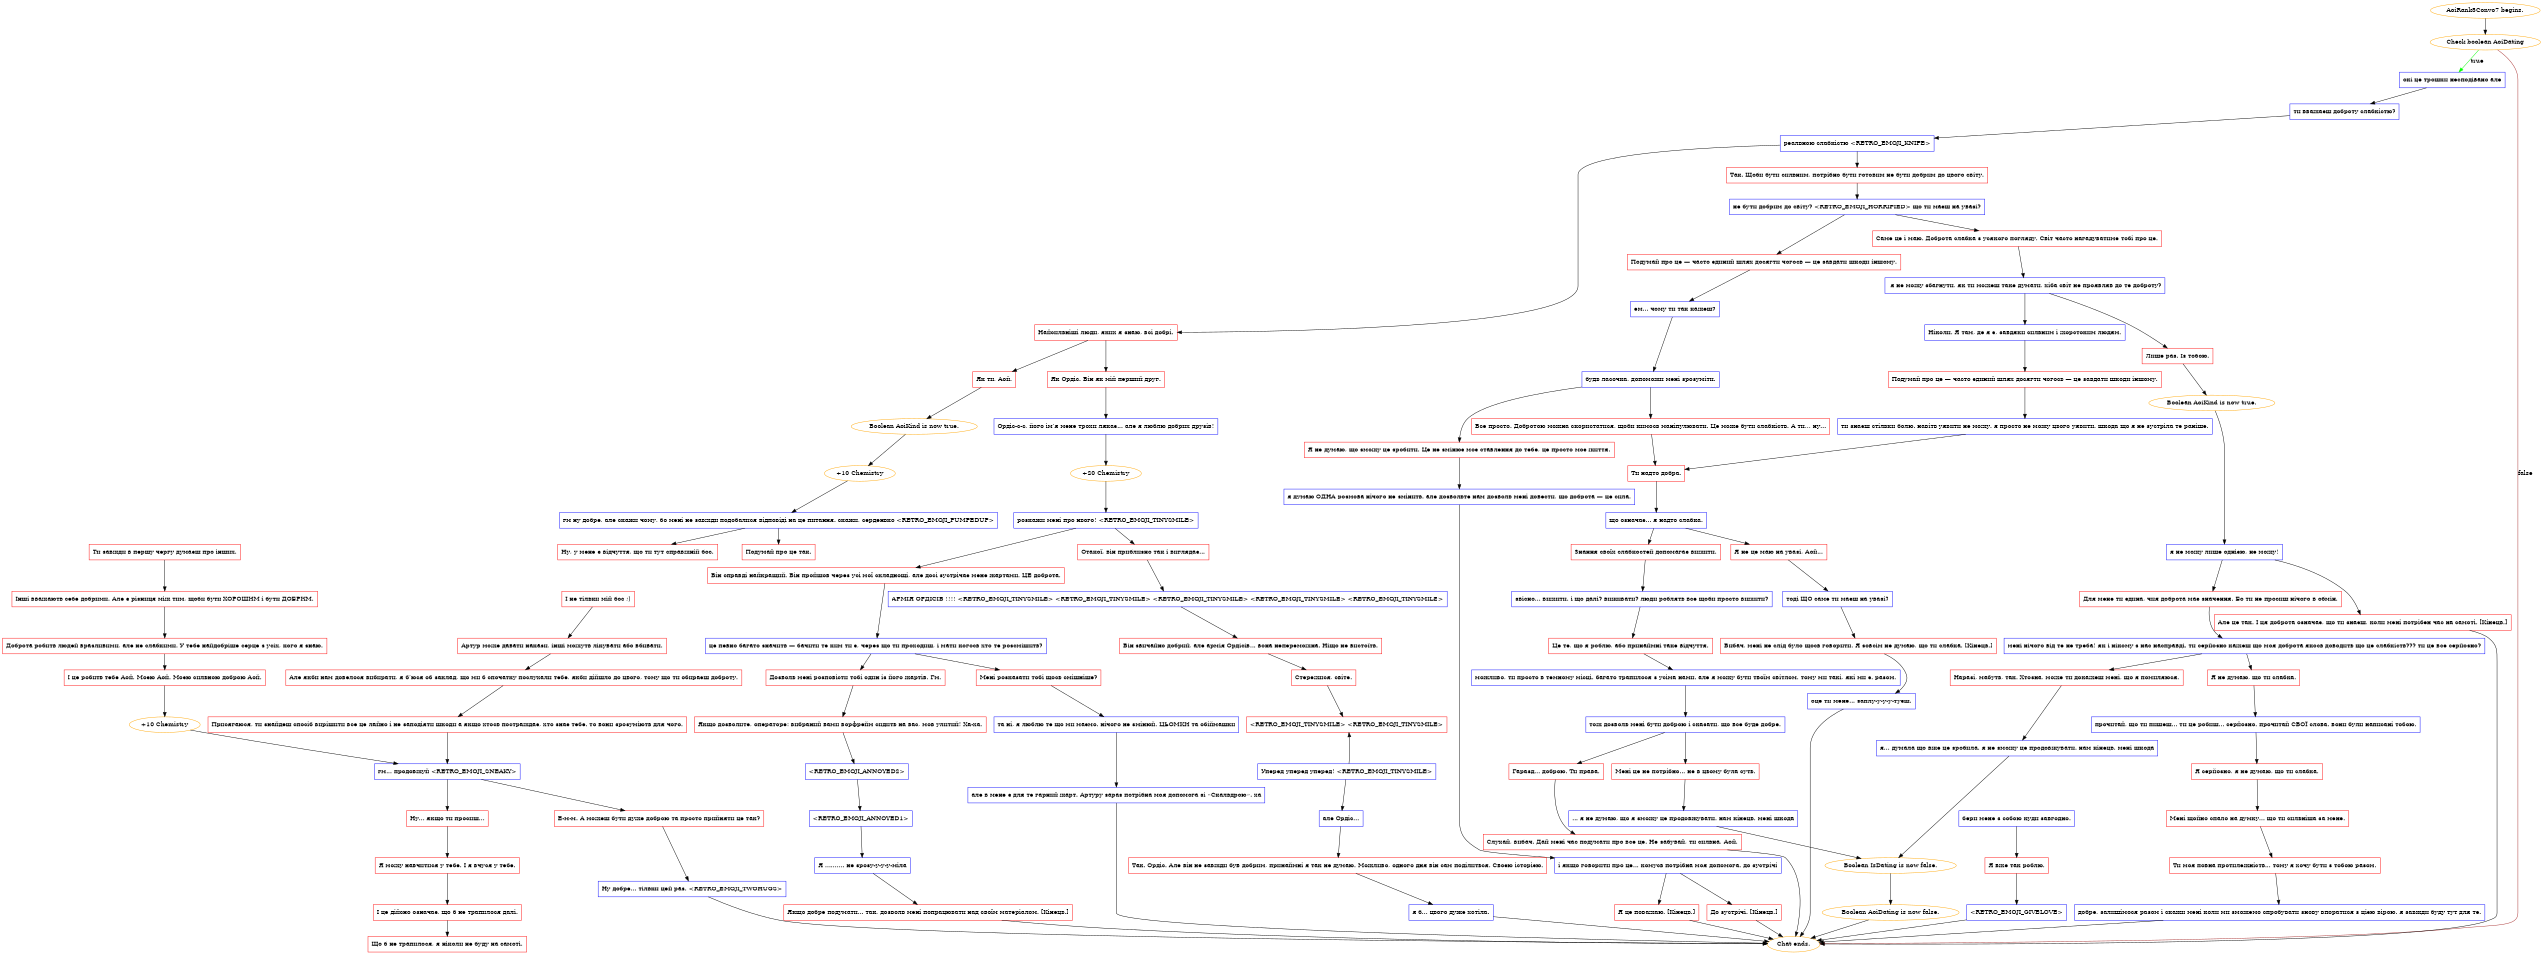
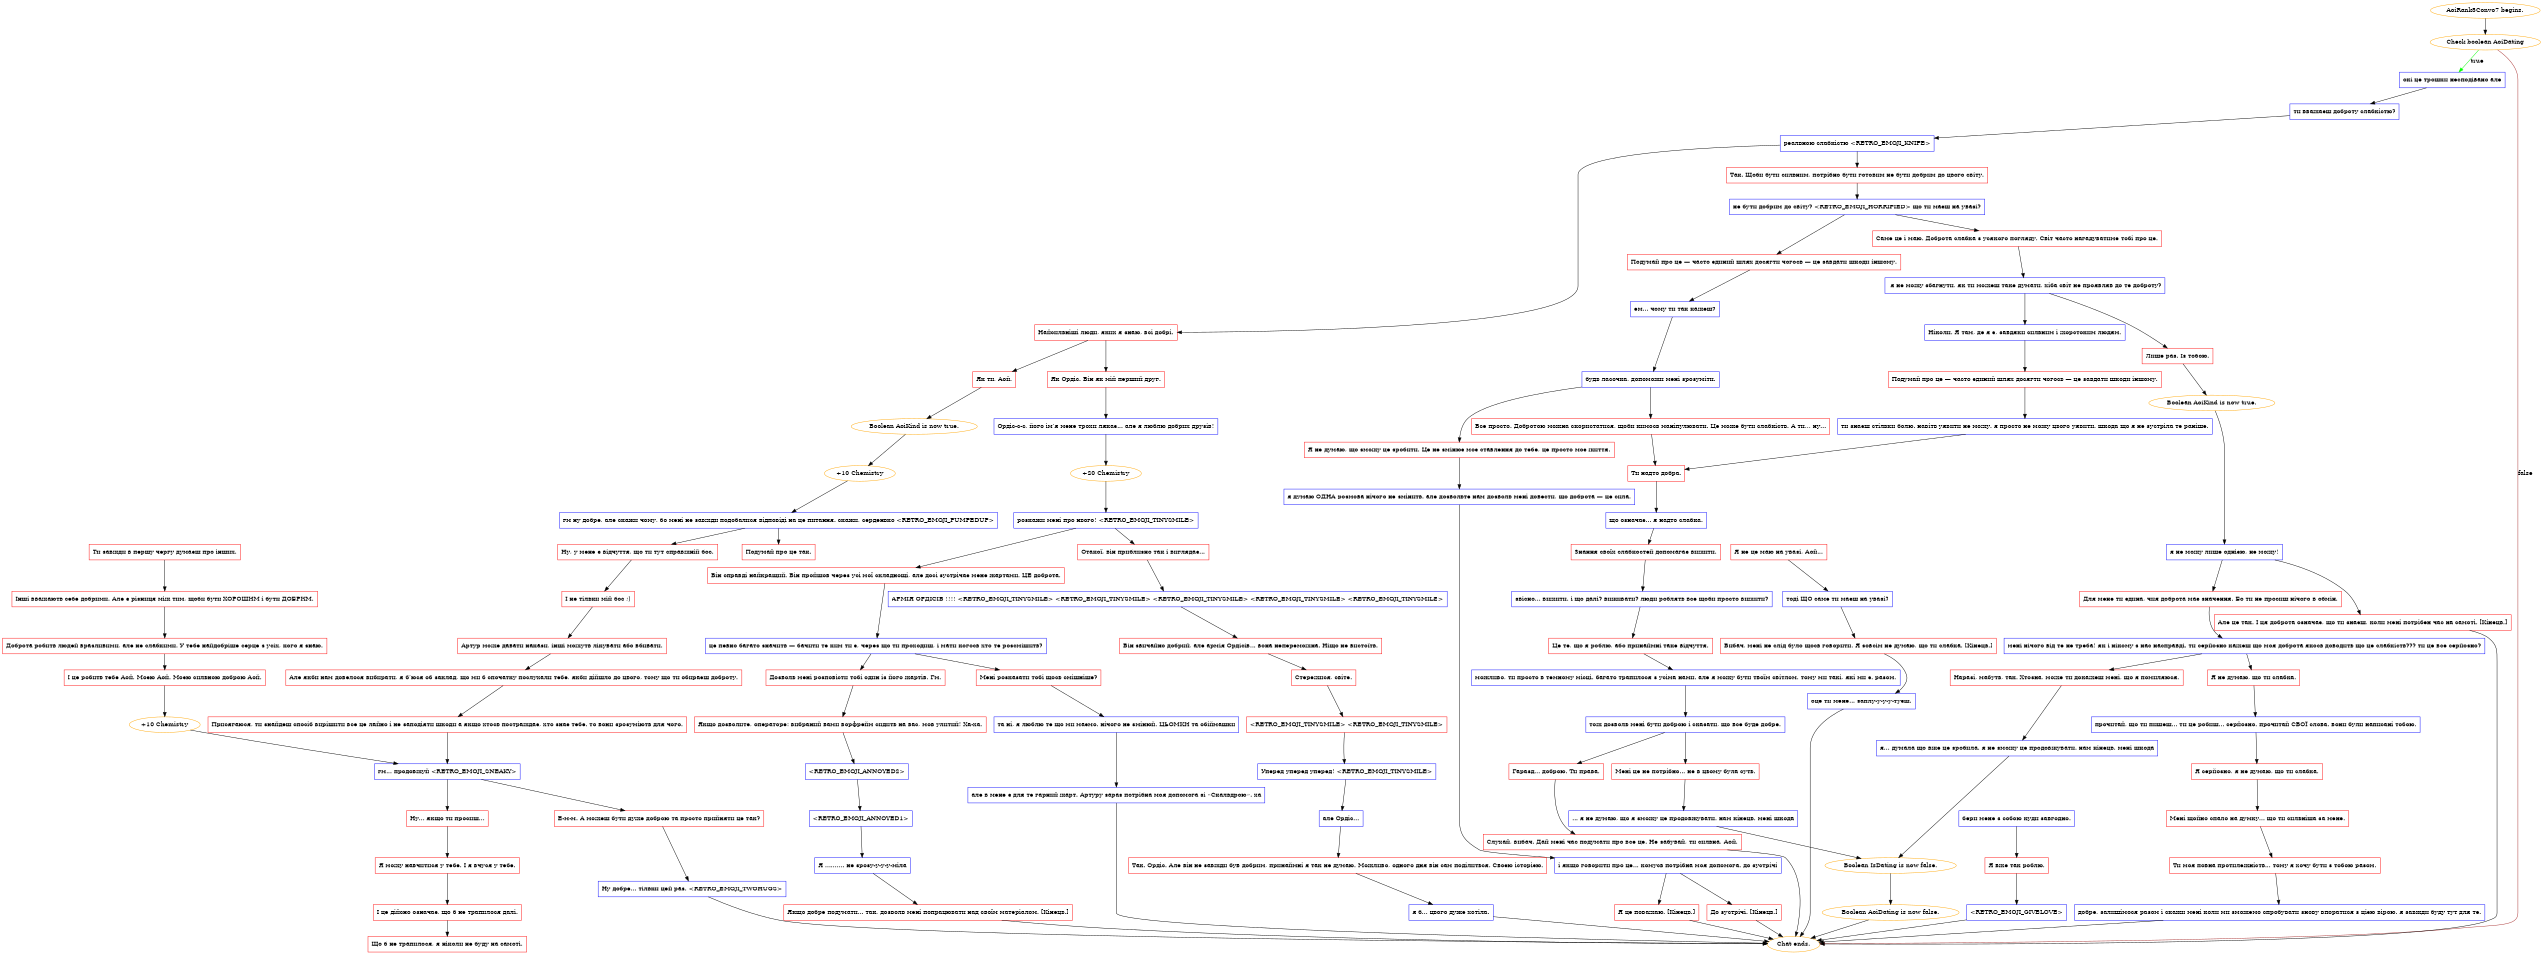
edge "що означає... я надто слабка." -> "Я не це маю на увазі, Аой...": removed
edge "Ну, у мене є відчуття, що ти тут справжній бос." -> "І не тільки мій бос ;)": added
edge "Уперед уперед уперед! <RETRO_EMOJI_TINYSMILE>" -> "<RETRO_EMOJI_TINYSMILE> <RETRO_EMOJI_TINYSMILE>": reversed
